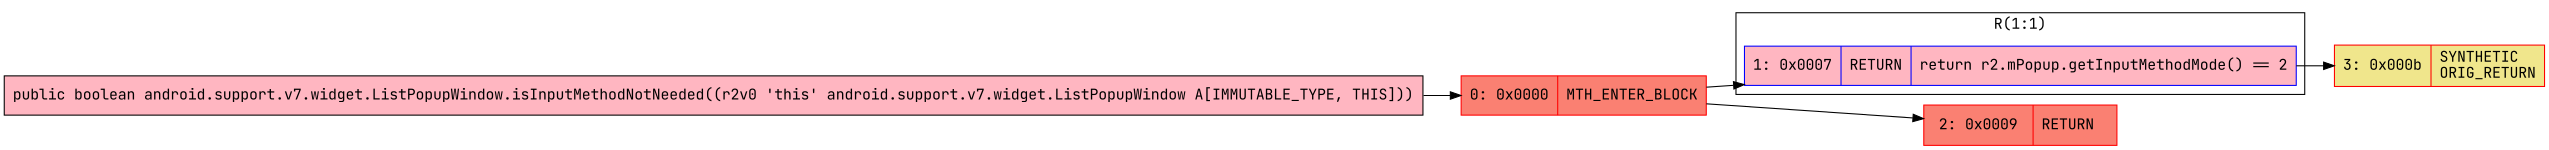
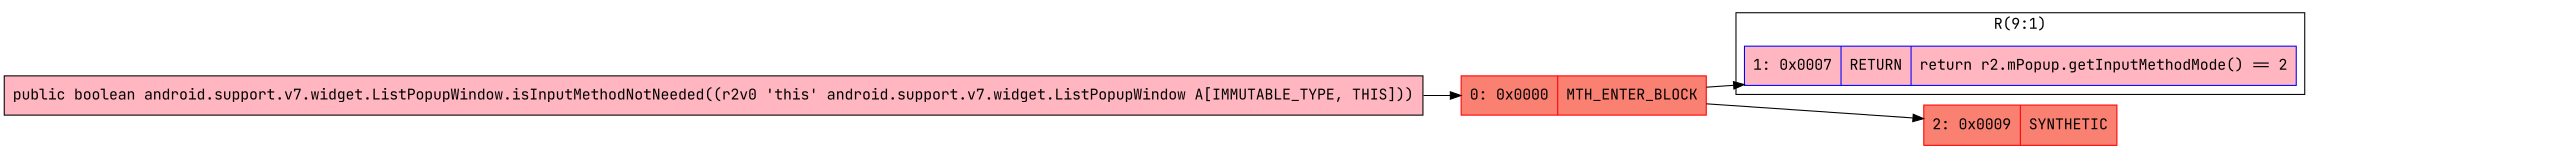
cluster "R(1:1)": label "R(1:1)" -> "R(9:1)"
node "3: 0x000b": removed
node "2: 0x0009": text "RETURN" -> "SYNTHETIC"
